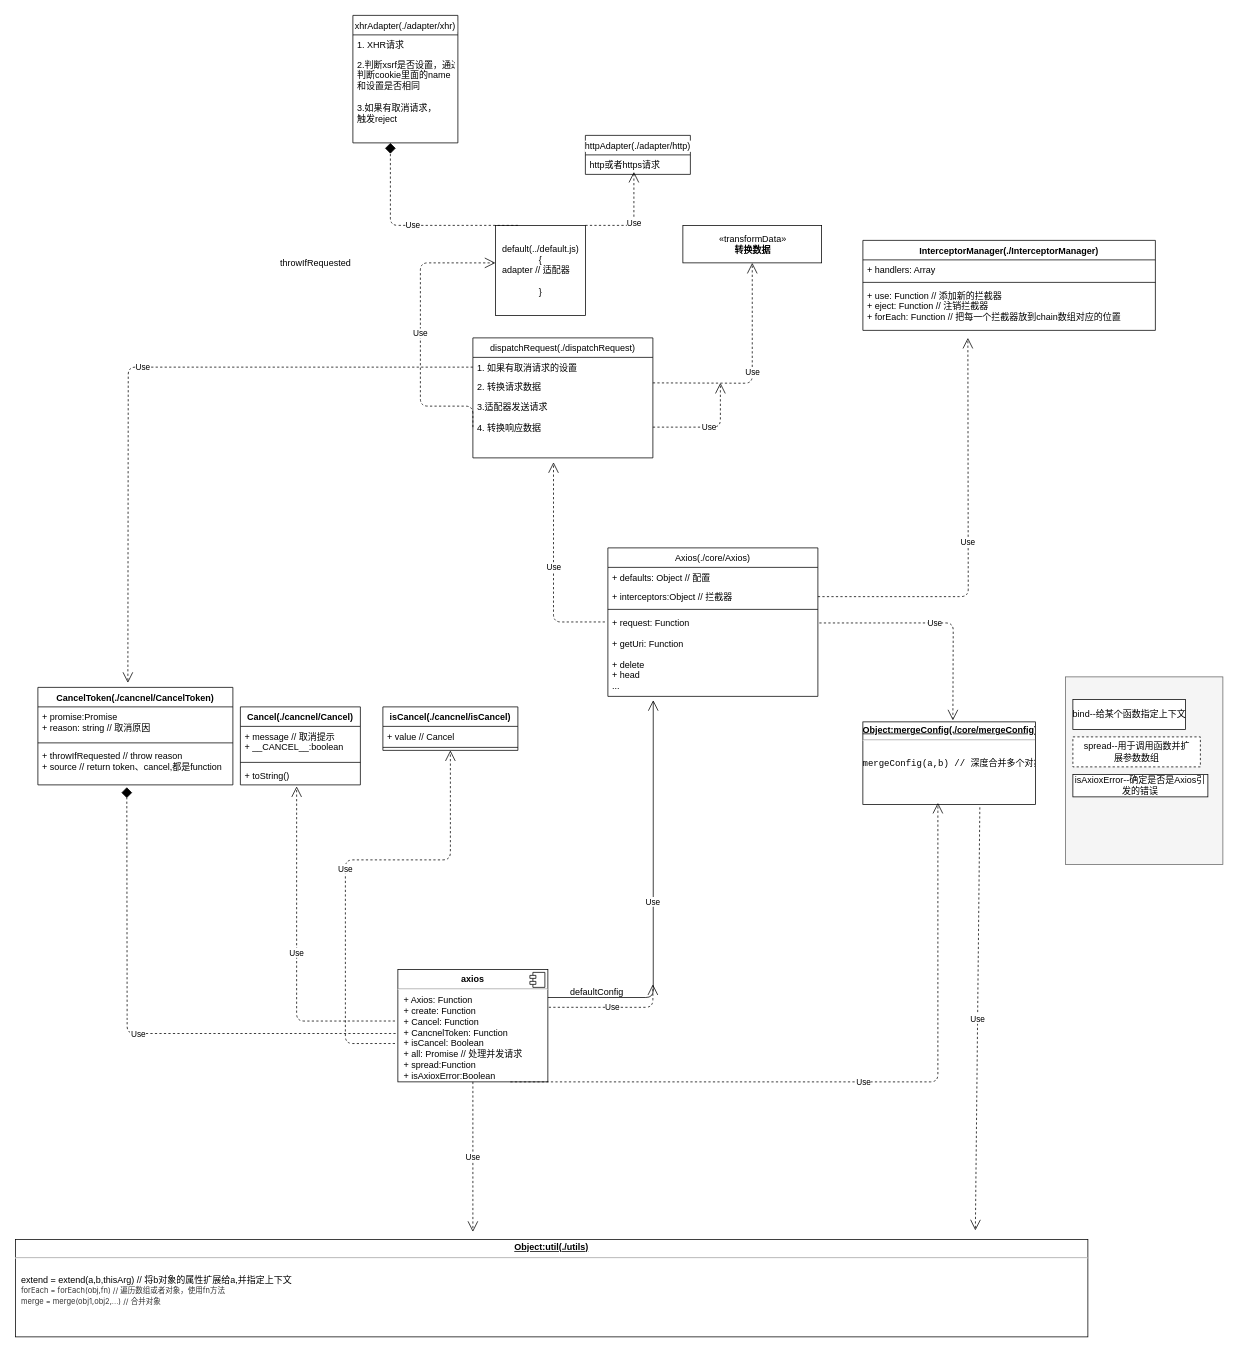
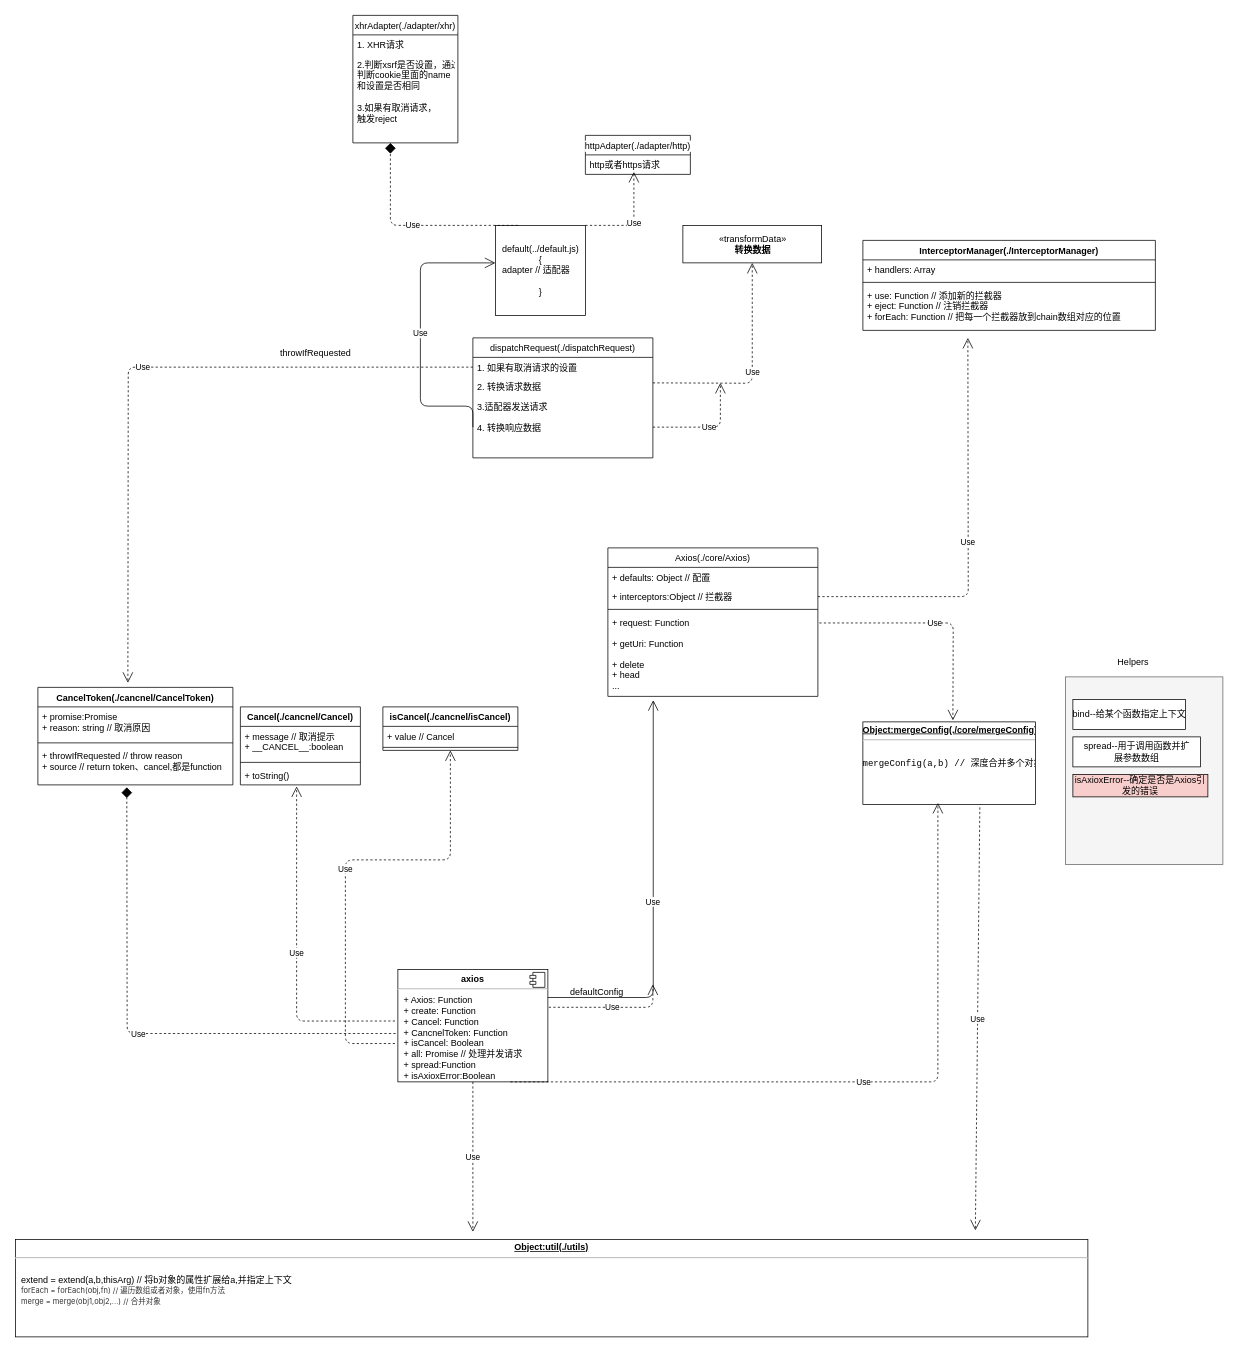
node "throwIfRequested": moved (315, 263) -> (315, 353)
edge "3.适配器发送请求 4. 转换响应数据" -> "default(../default.js) { adapter // 适配器 }": style dashed -> solid
edge "+ request: Function + getUri: Function + delete + head ..." -> "3.适配器发送请求 4. 转换响应数据": removed, label "Use"
node "Helpers": added
node "spread--用于调用函数并扩 展参数数组": style dashed -> solid
node "isAxioxError--确定是否是Axios引发的错误": fillcolor #ffffff -> #f8cecc
